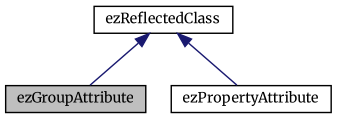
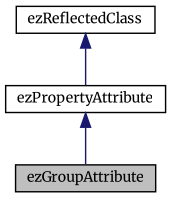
edge "ezGroupAttribute" -> "ezReflectedClass": now "ezGroupAttribute" -> "ezPropertyAttribute"
